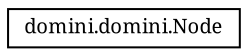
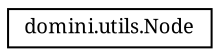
node "domini.domini.Node": label "domini.domini.Node" -> "domini.utils.Node"
